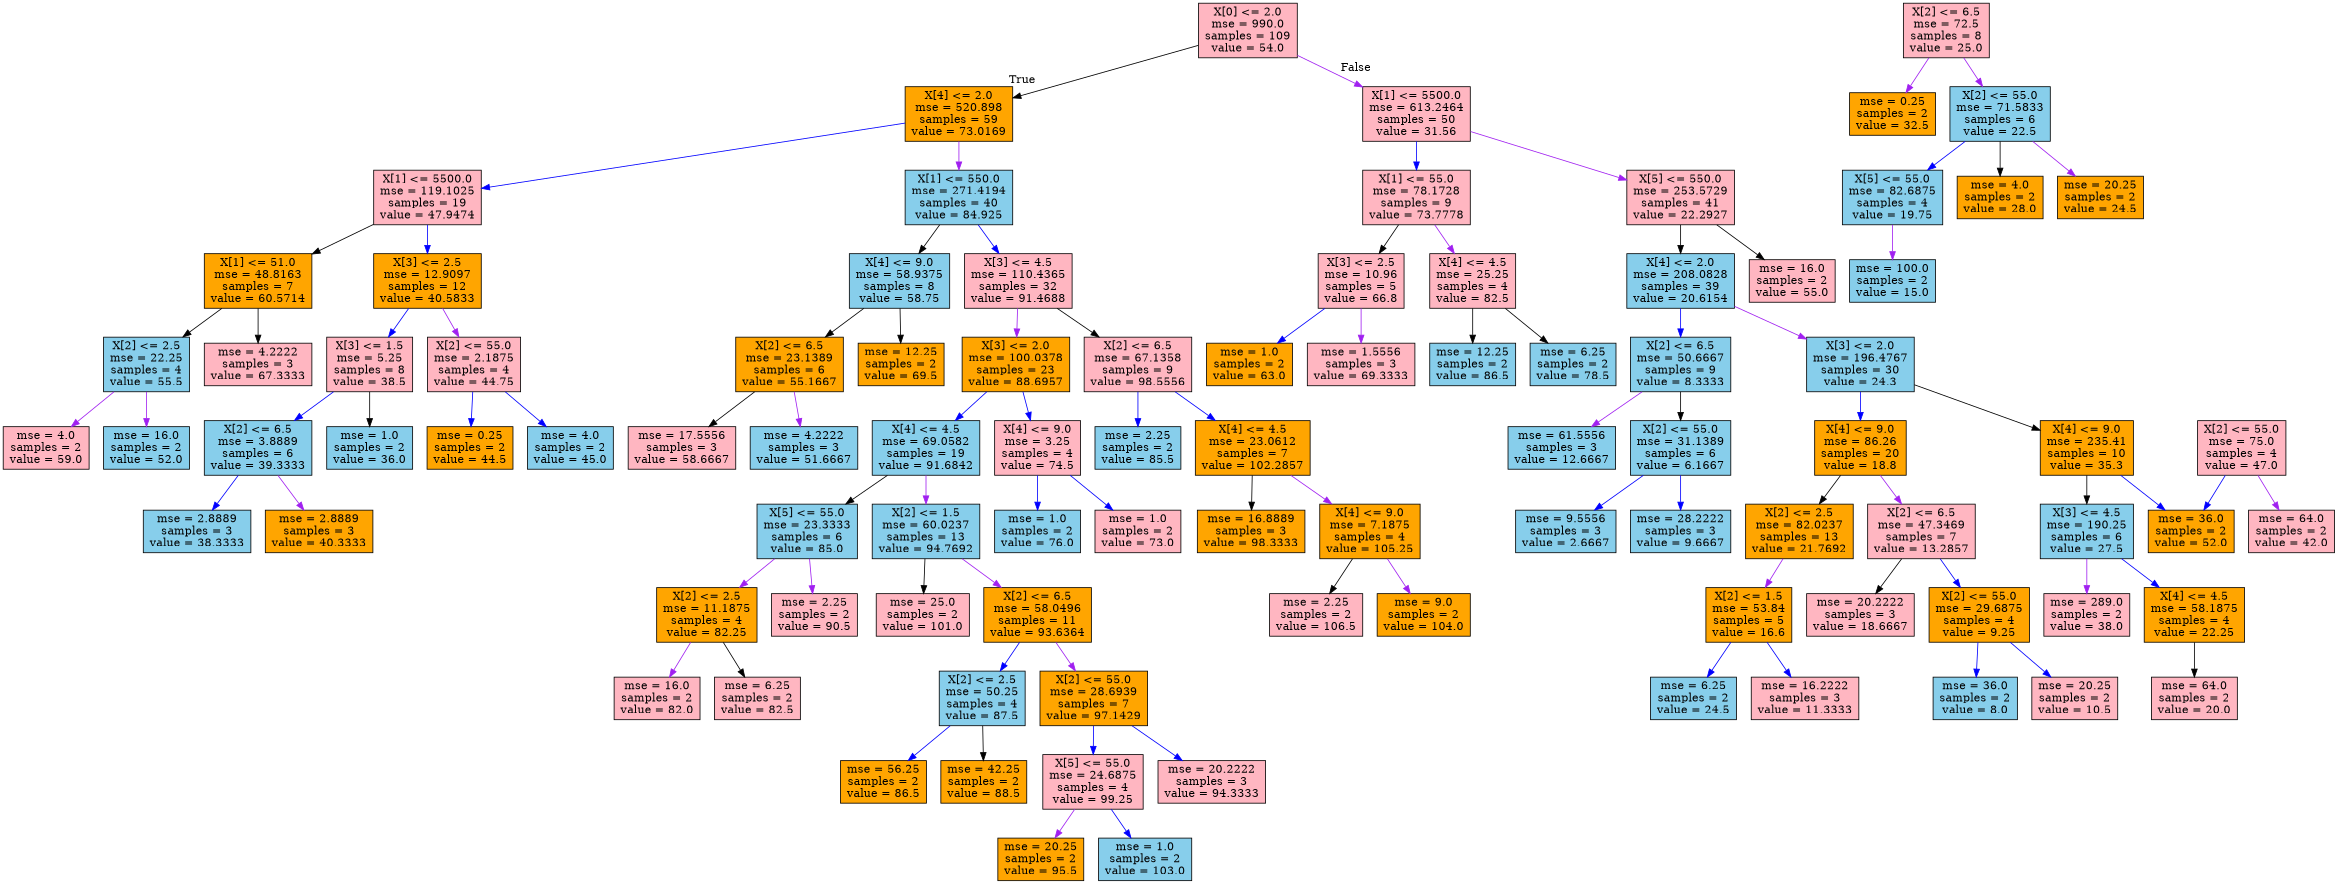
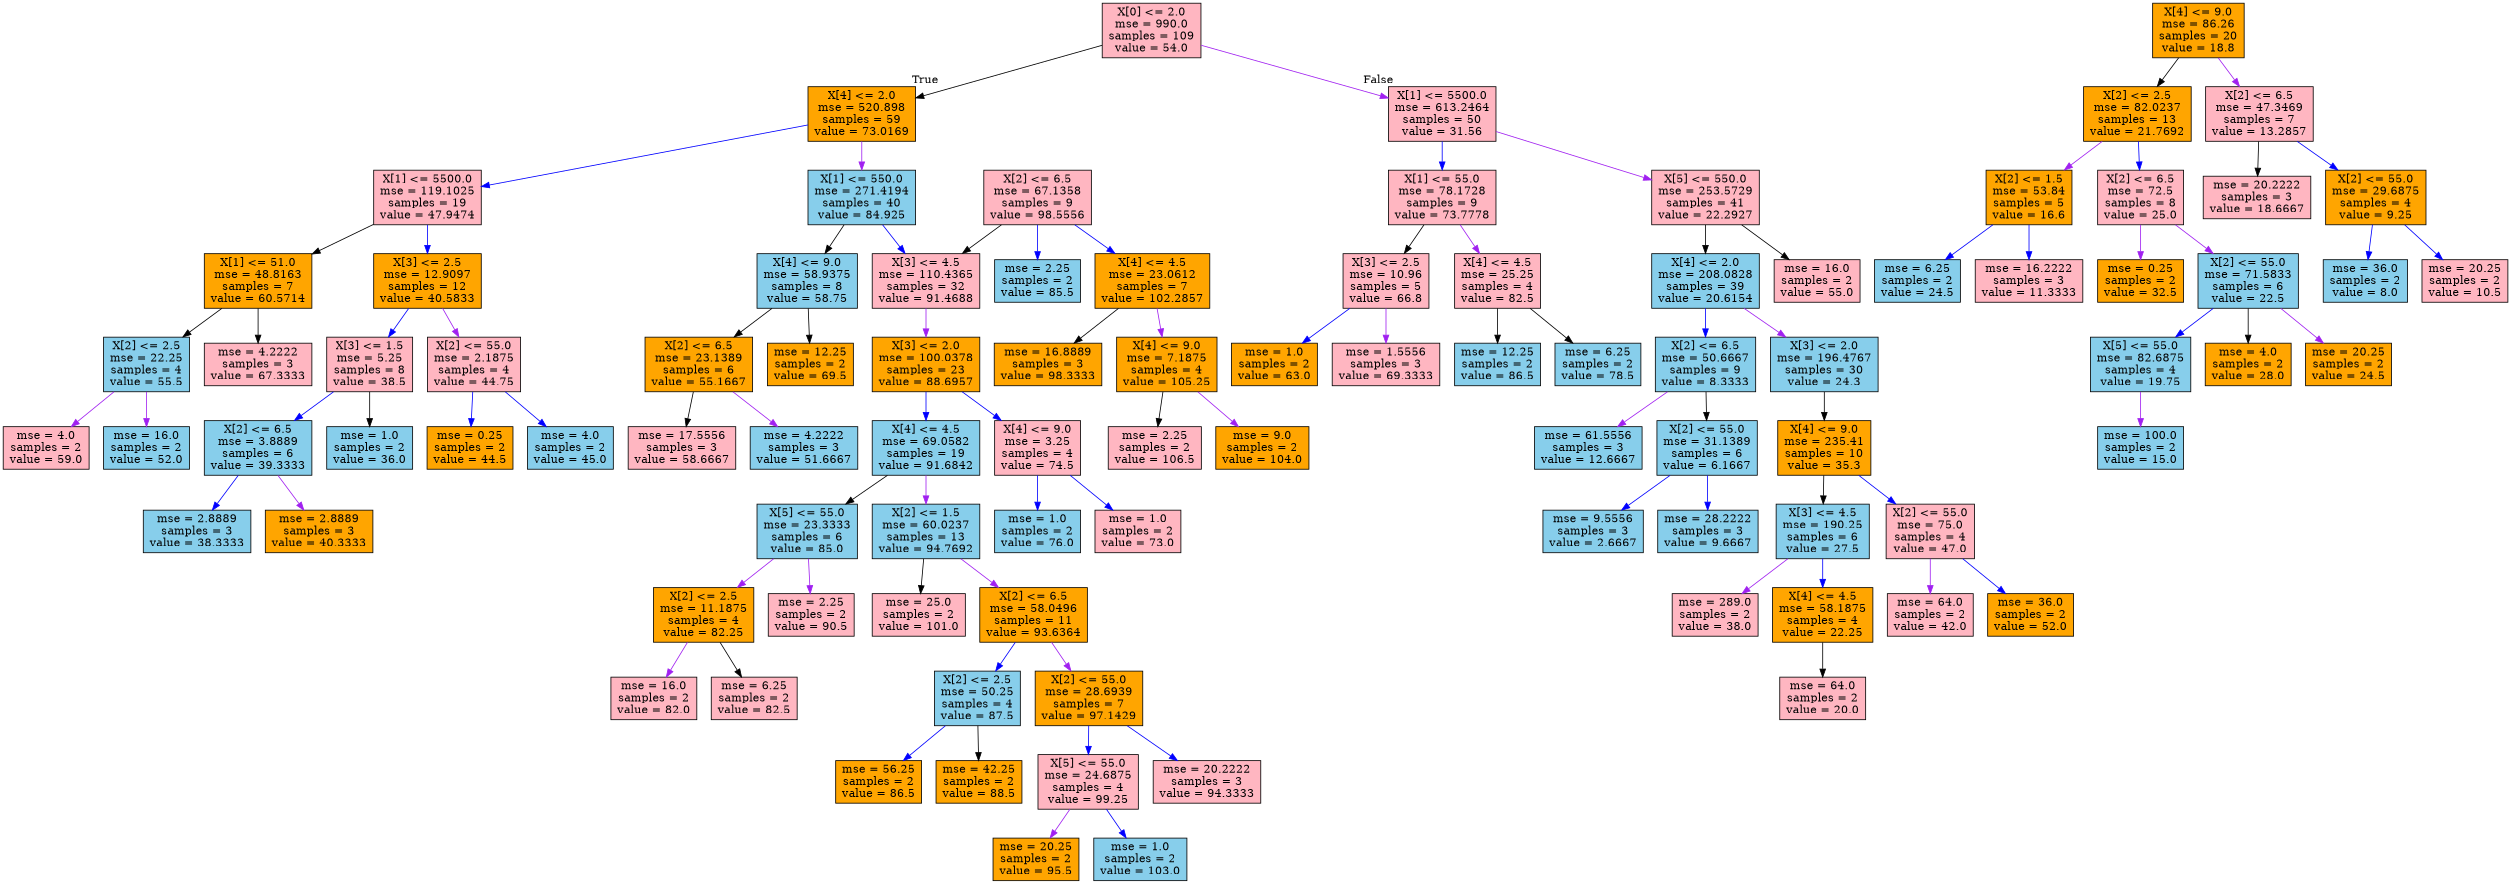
edge "X[2] <= 2.5 mse = 82.0237 samples = 13 value = 21.7692" -> "X[2] <= 6.5 mse = 72.5 samples = 8 value = 25.0": added
edge "X[3] <= 4.5 mse = 110.4365 samples = 32 value = 91.4688" -> "X[2] <= 6.5 mse = 67.1358 samples = 9 value = 98.5556": reversed
edge "X[3] <= 2.0 mse = 196.4767 samples = 30 value = 24.3" -> "X[4] <= 9.0 mse = 86.26 samples = 20 value = 18.8": removed
edge "X[4] <= 9.0 mse = 235.41 samples = 10 value = 35.3" -> "mse = 36.0 samples = 2 value = 52.0": now "X[4] <= 9.0 mse = 235.41 samples = 10 value = 35.3" -> "X[2] <= 55.0 mse = 75.0 samples = 4 value = 47.0"
